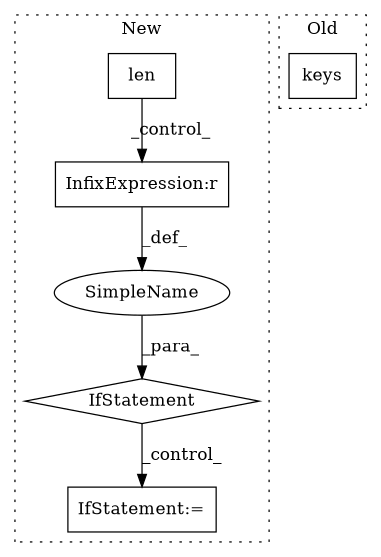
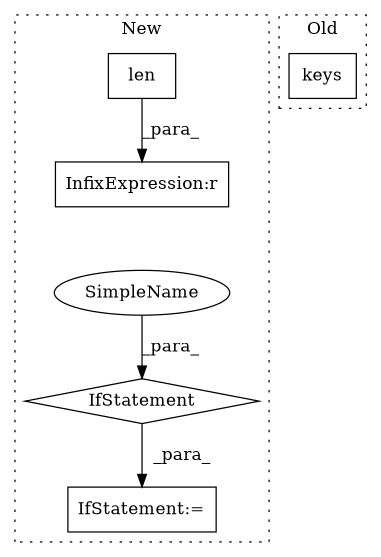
edge "len" -> "InfixExpression:r": label "_control_" -> "_para_"
edge "InfixExpression:r" -> "SimpleName": removed, label "_def_"
edge "IfStatement" -> "IfStatement:=": label "_control_" -> "_para_"
